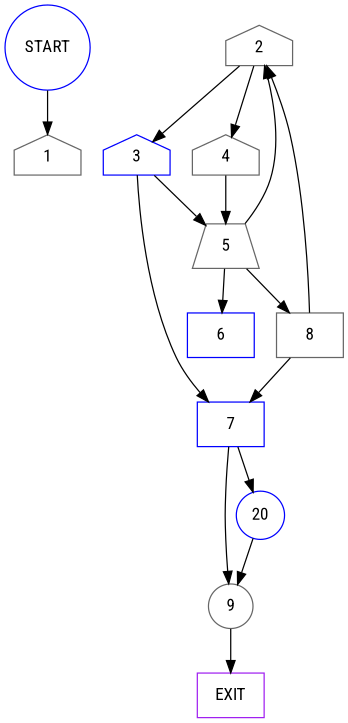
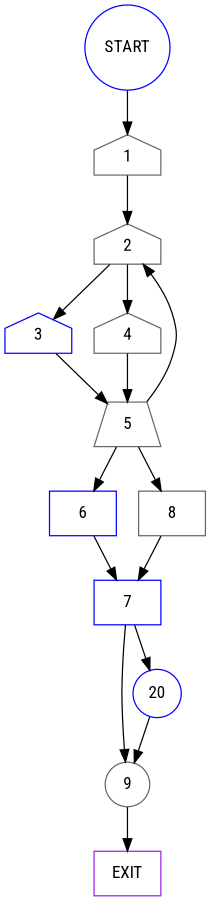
edge "8" -> "2": now "1" -> "2"
edge "3" -> "7": now "6" -> "7"
